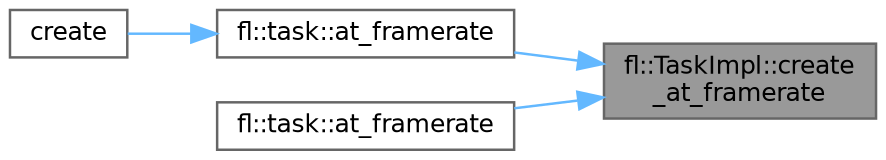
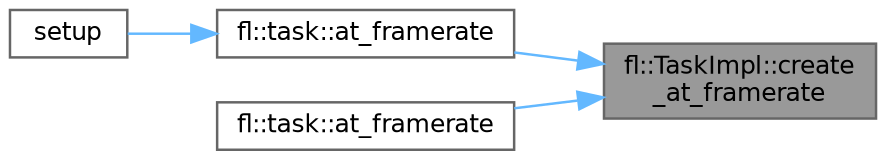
node "create": label "create" -> "setup"
